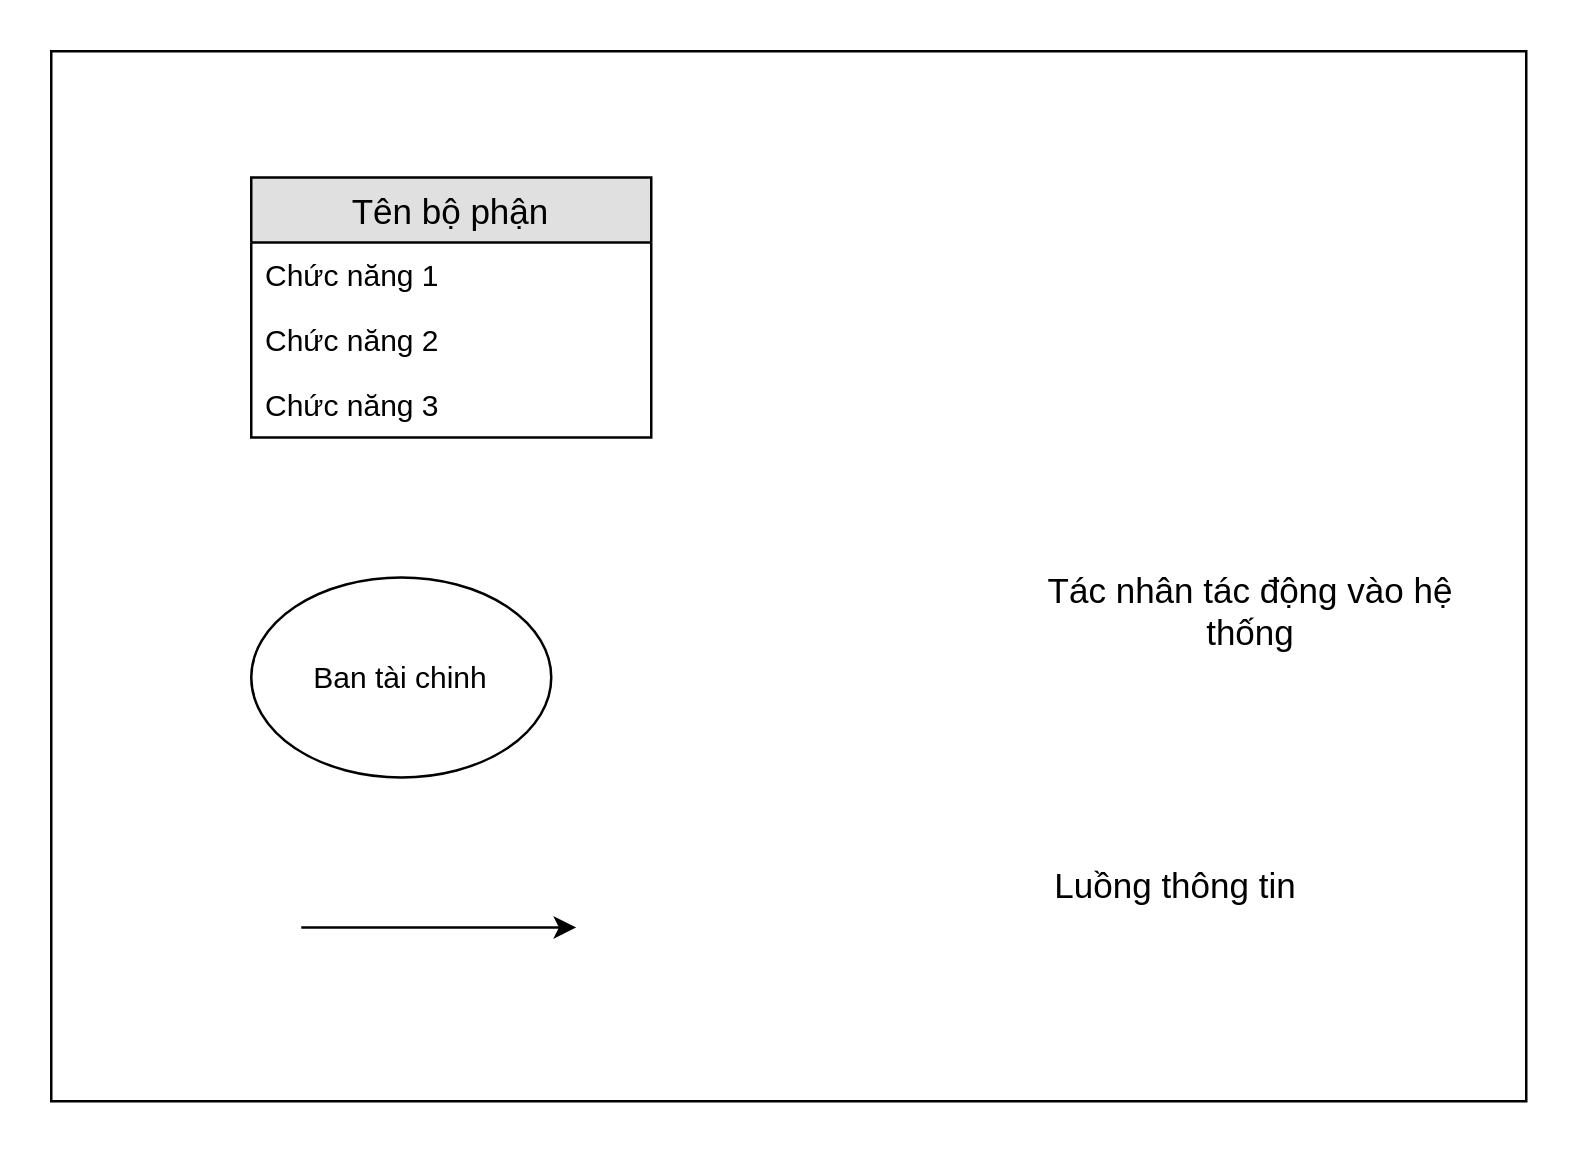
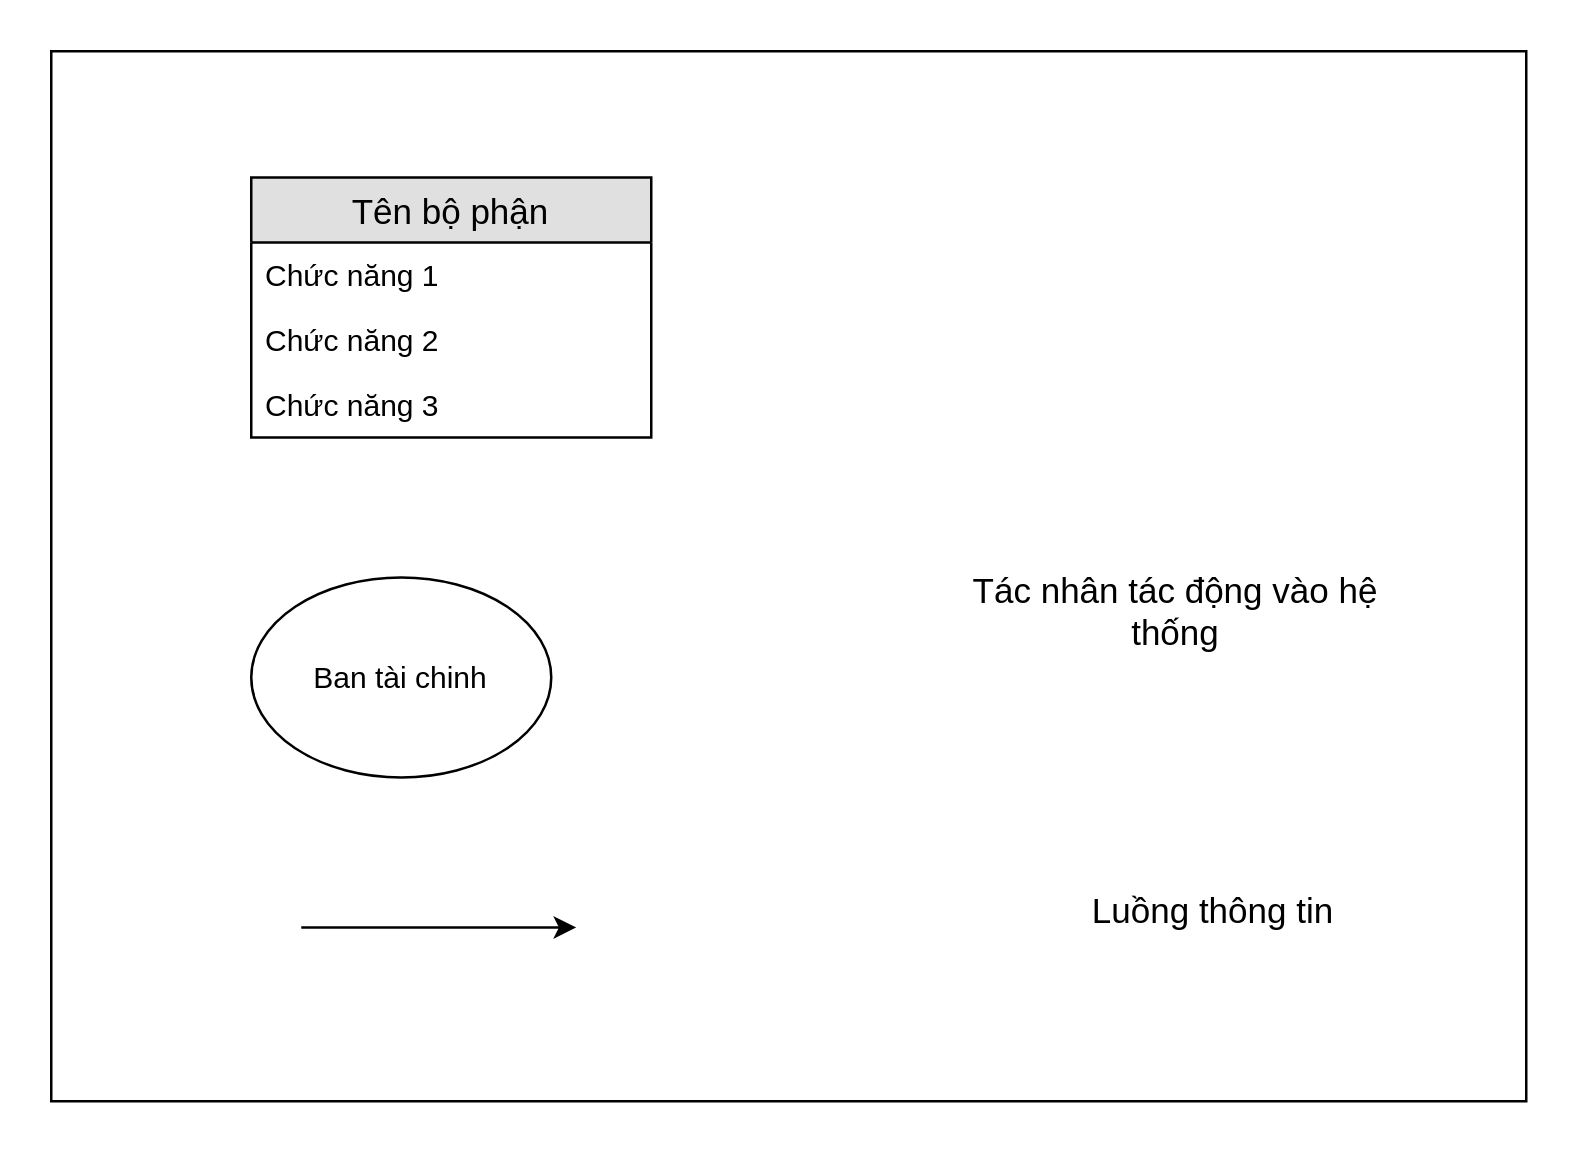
node "Tác nhân tác động vào hệ thống": moved (1251, 610) -> (1176, 610)
node "Luồng thông tin": moved (1176, 885) -> (1214, 910)
